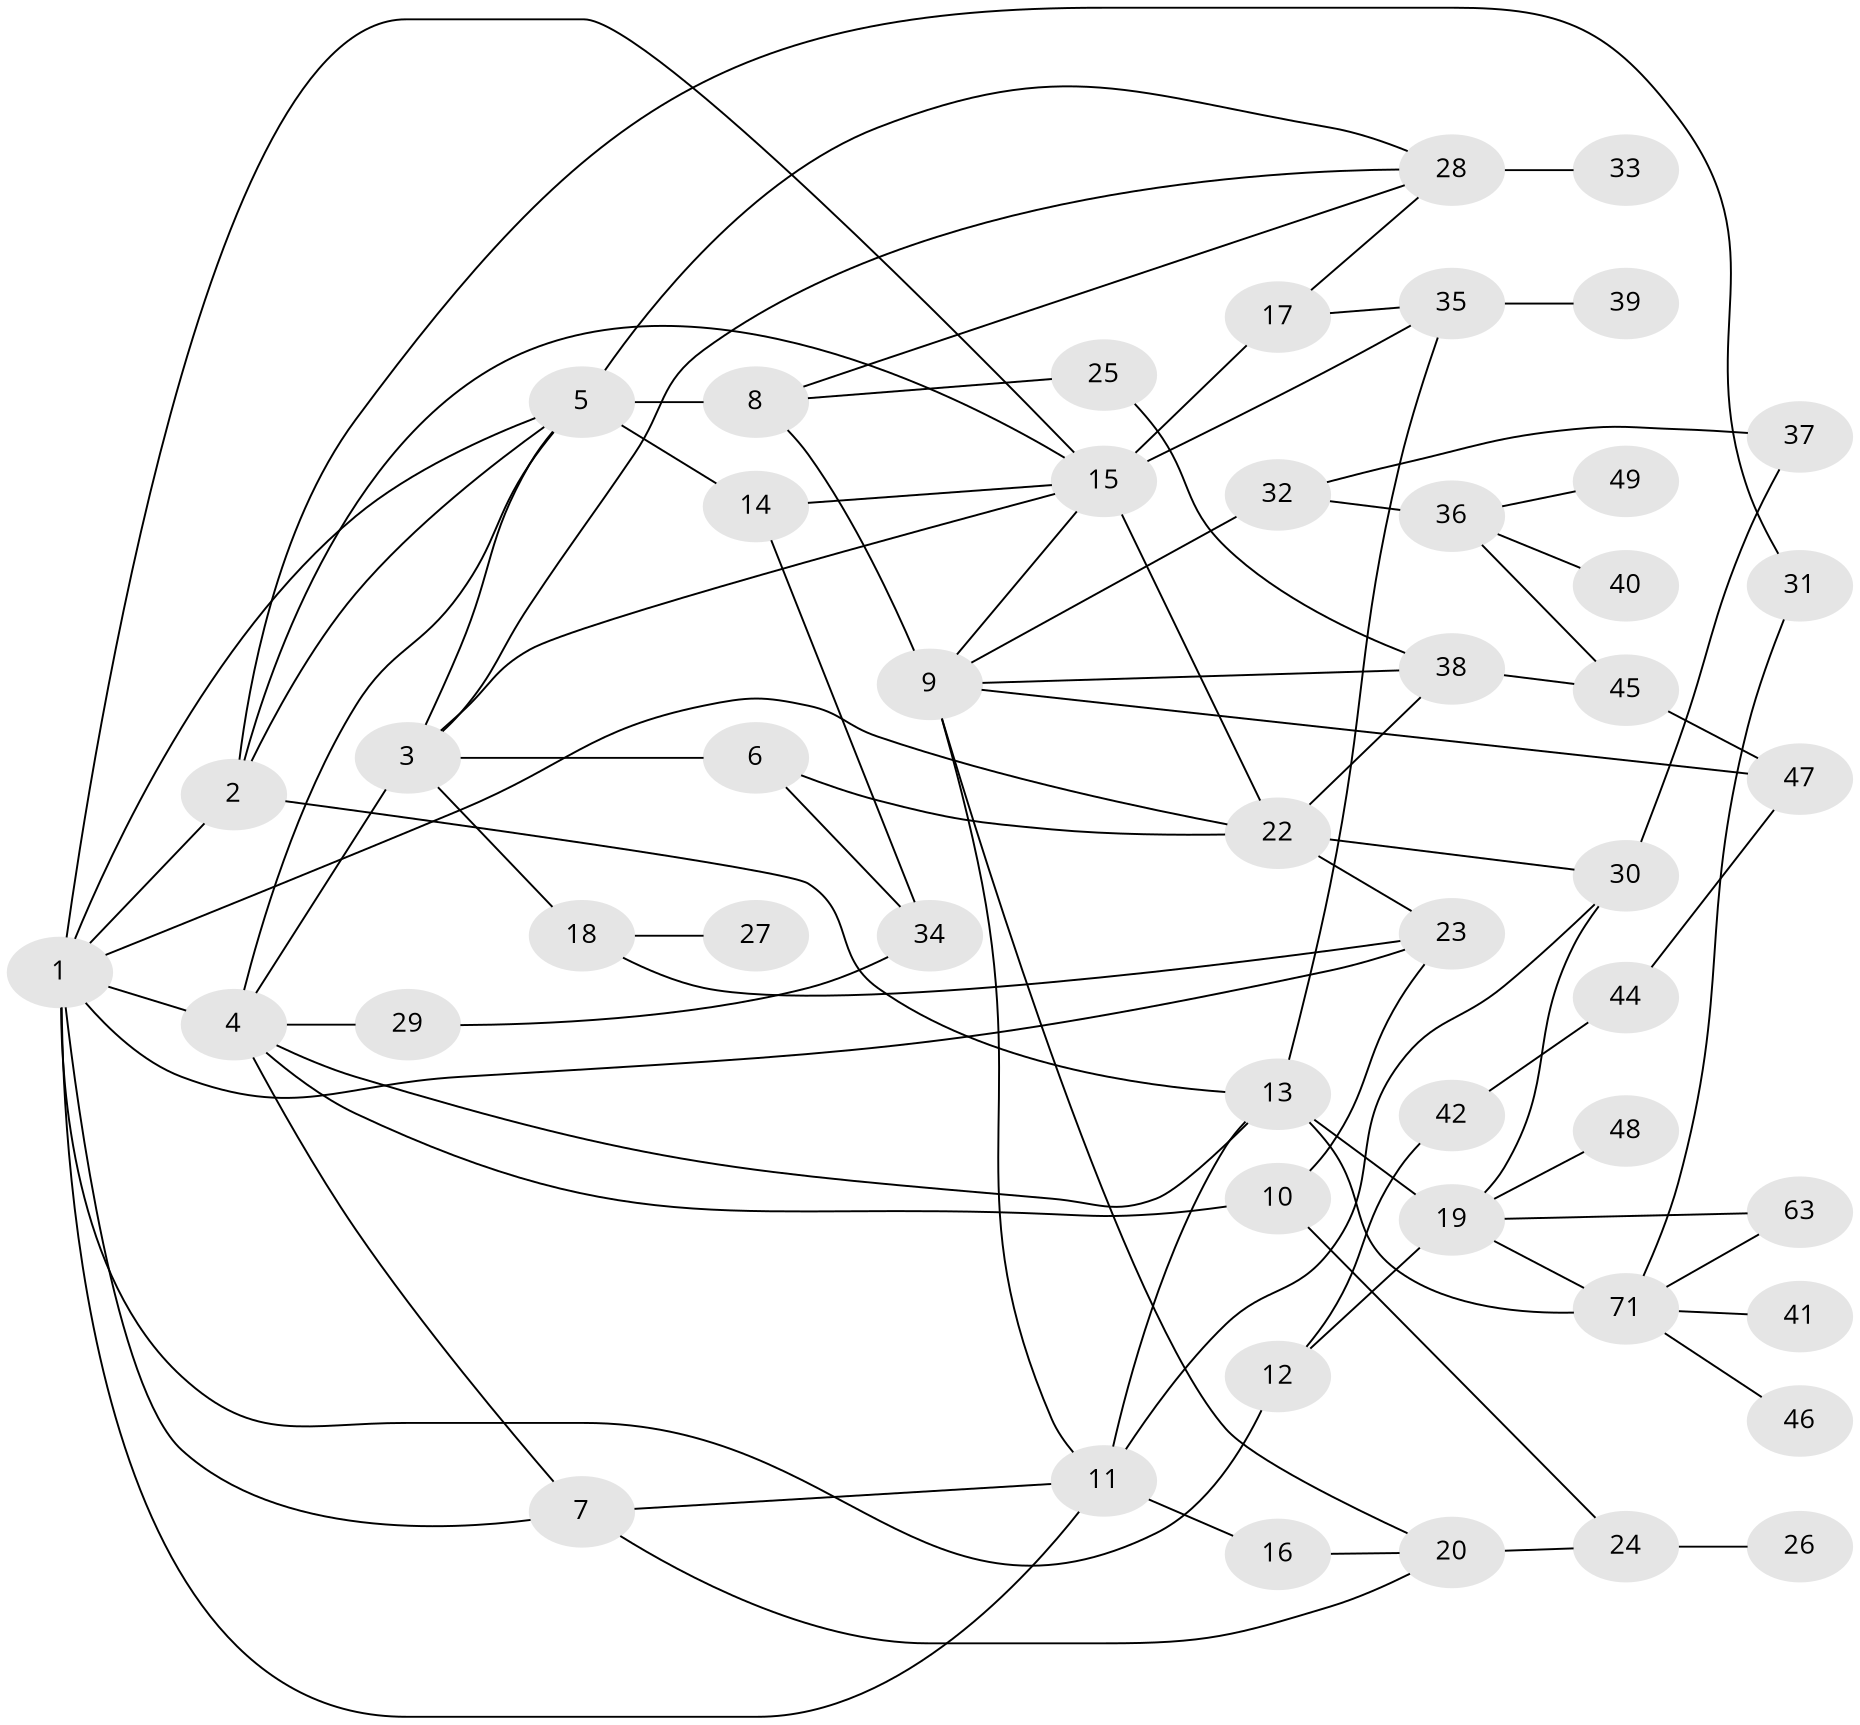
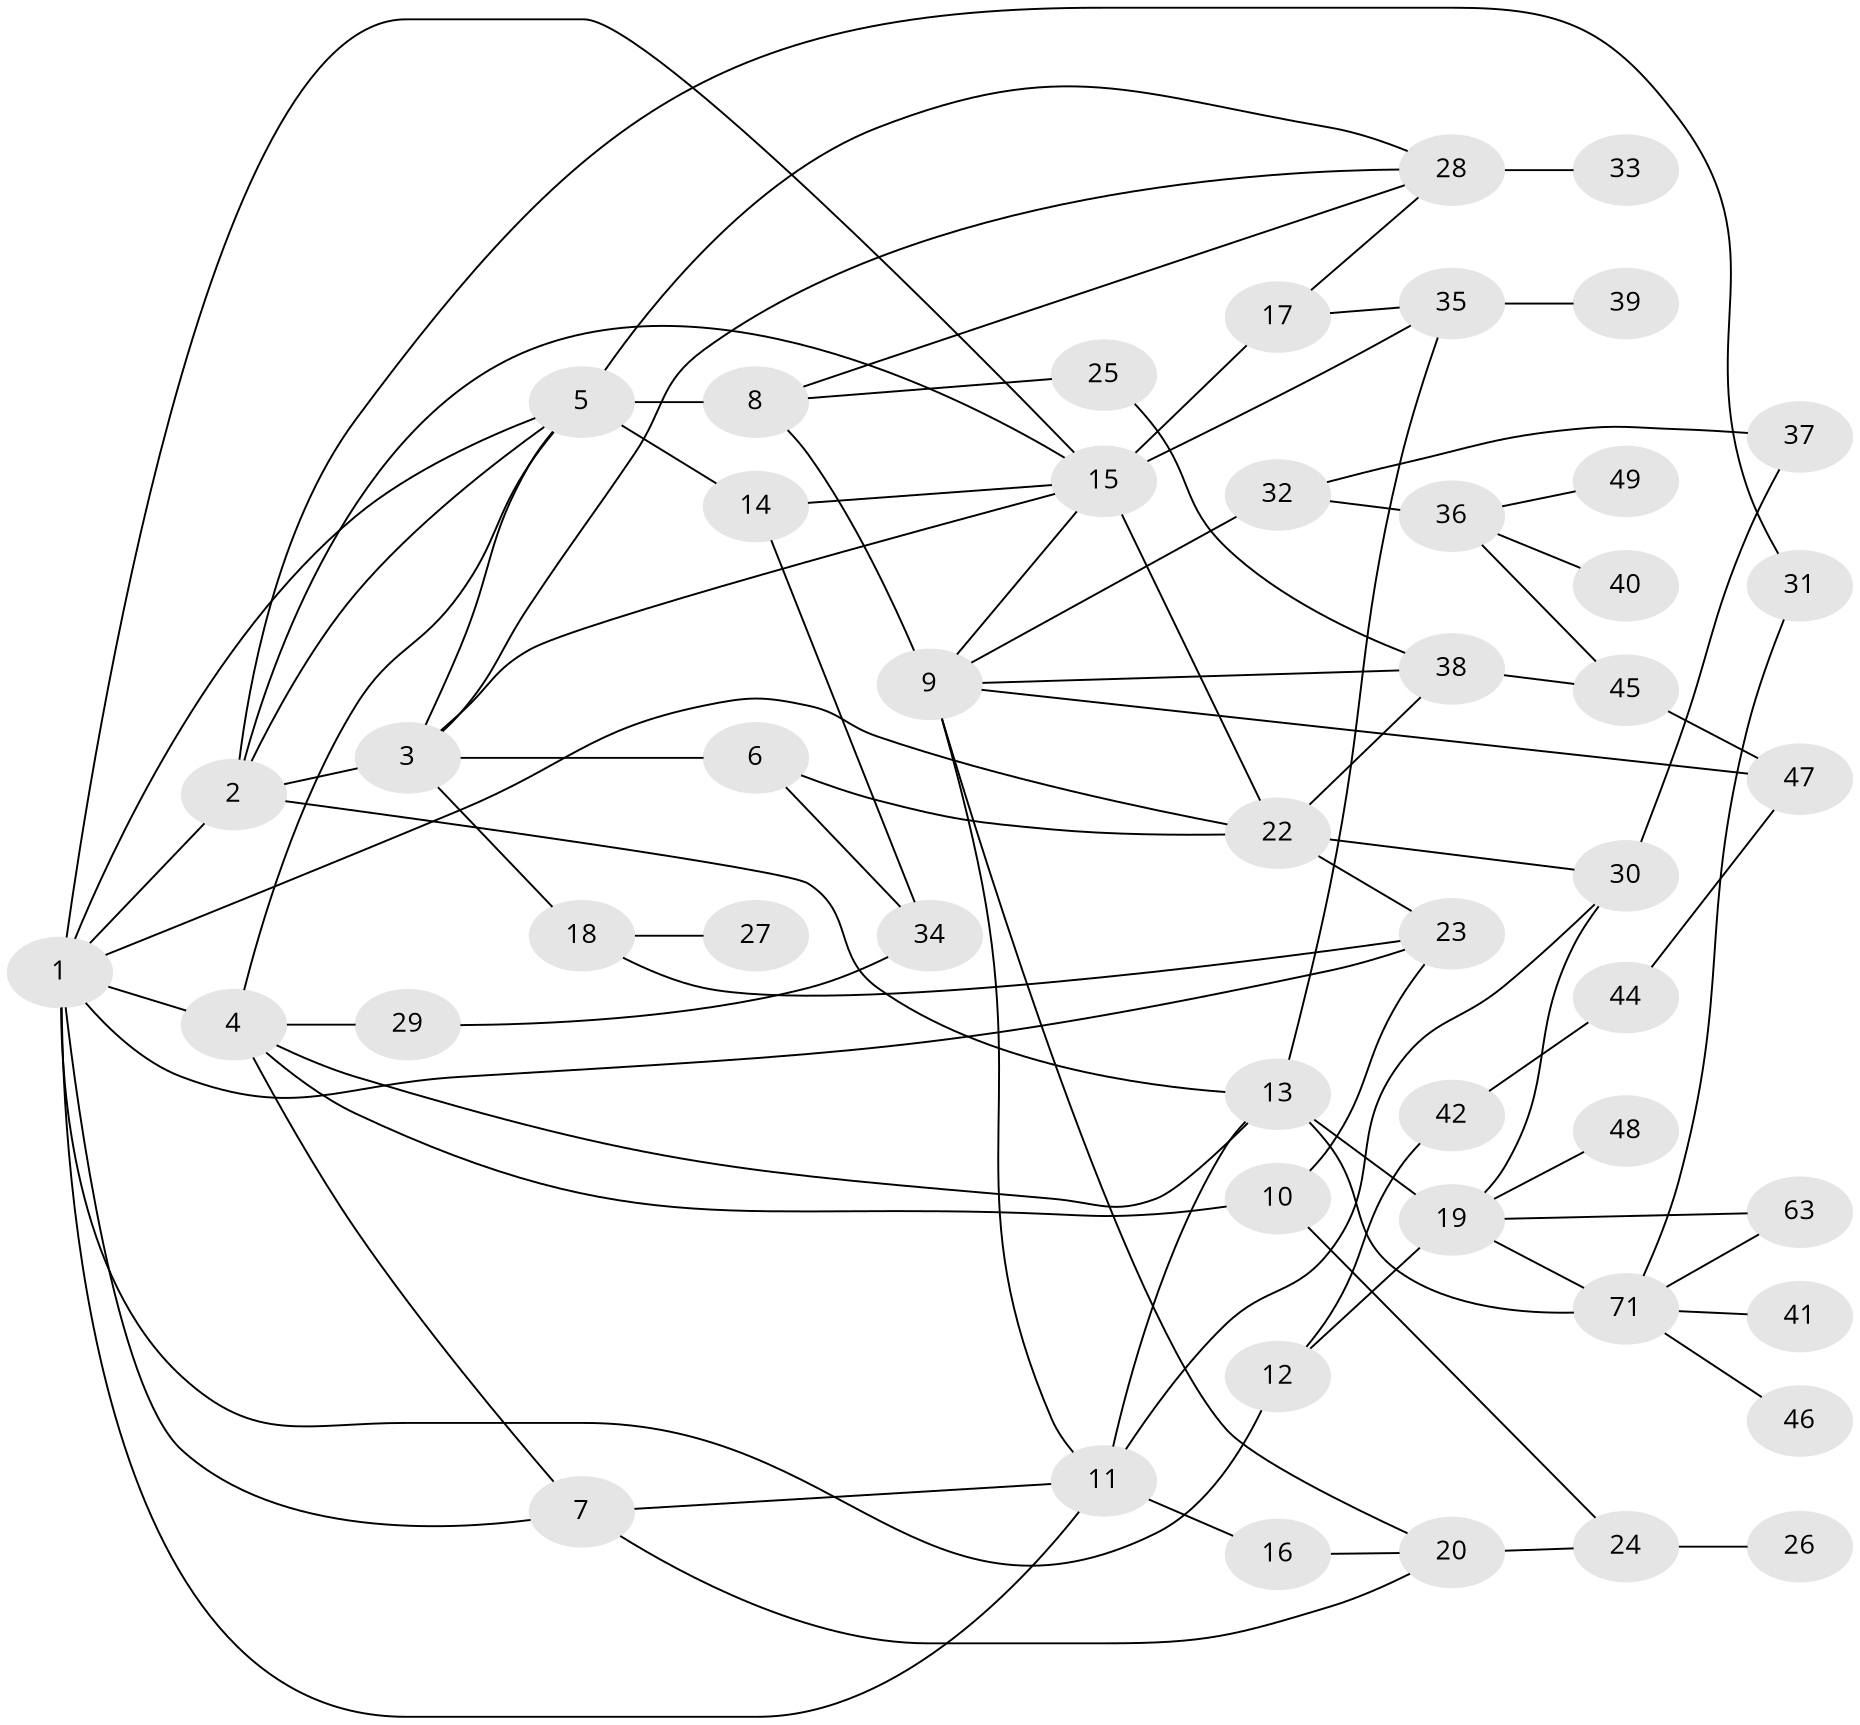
edge "3" -- "4": now "3" -- "2"
